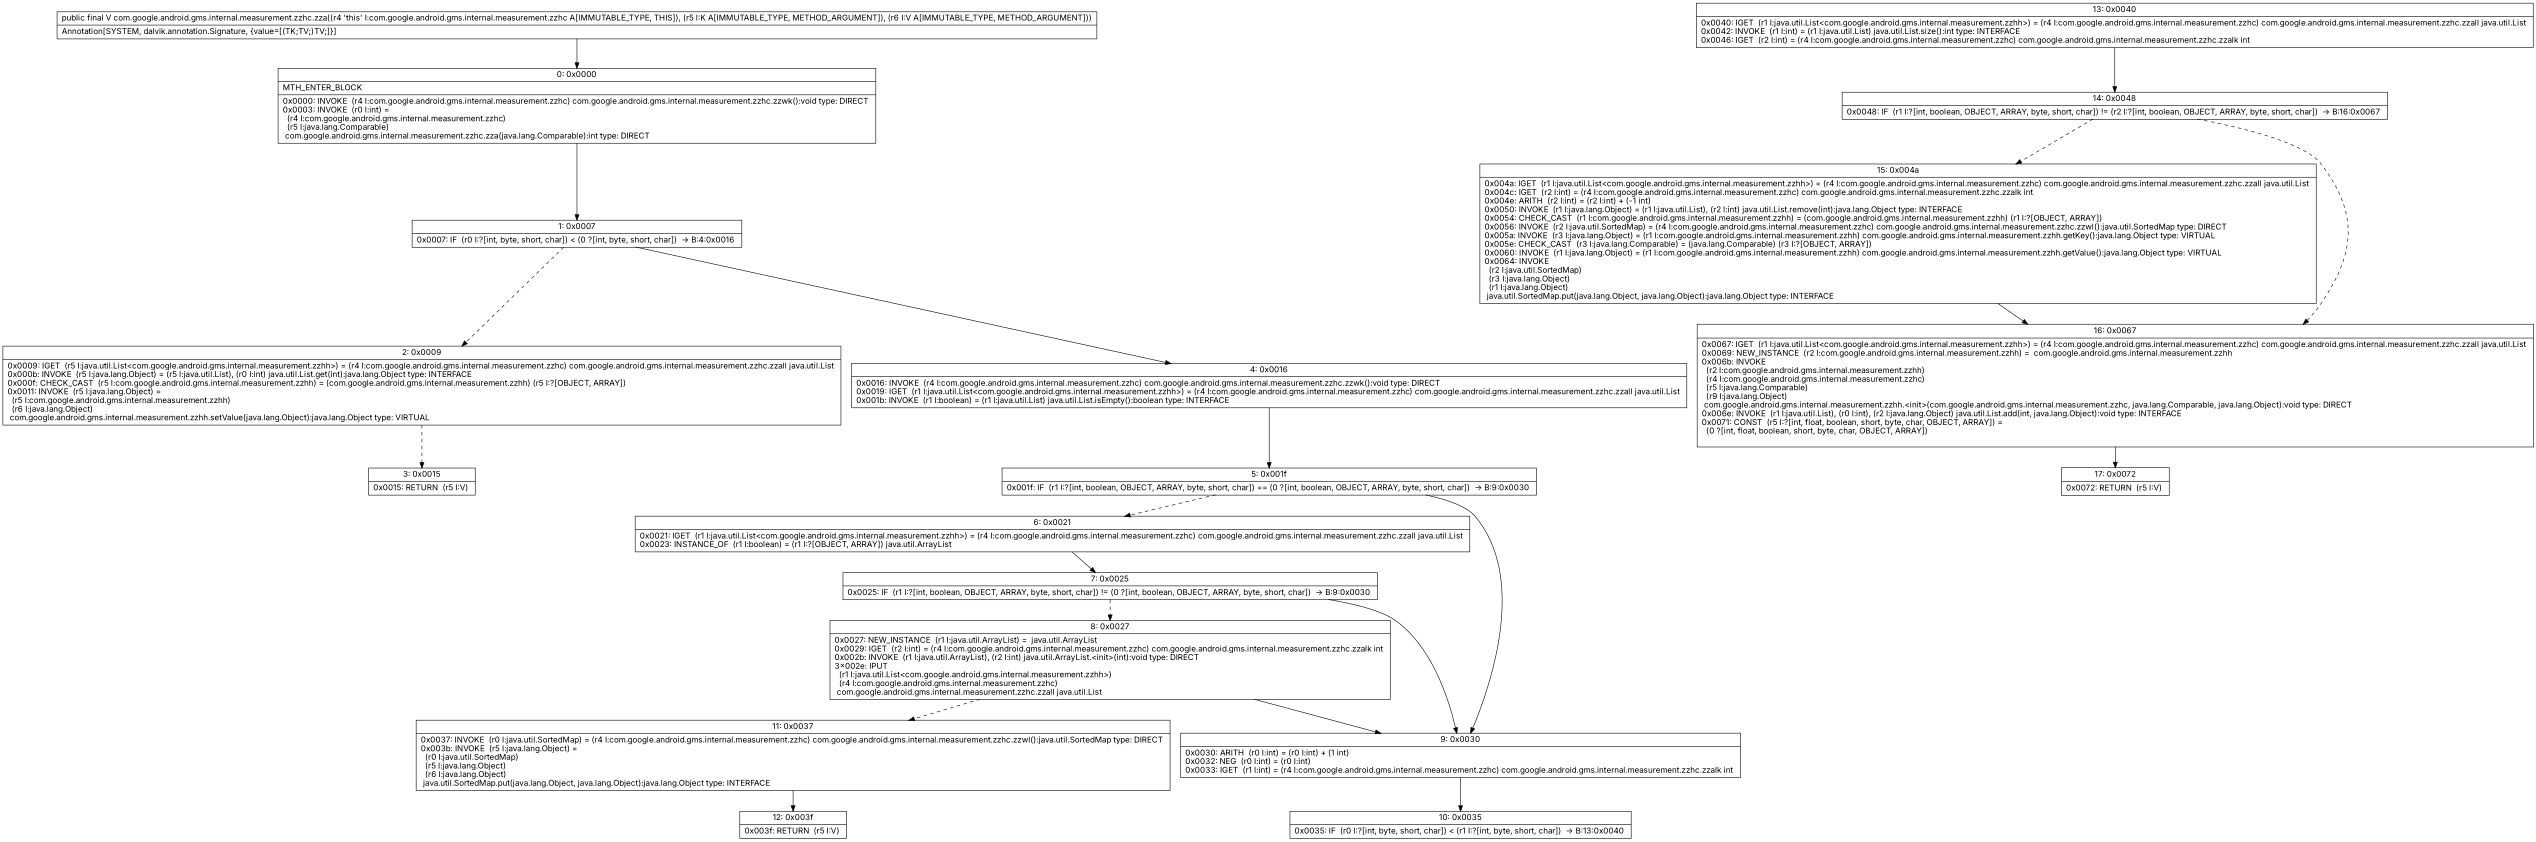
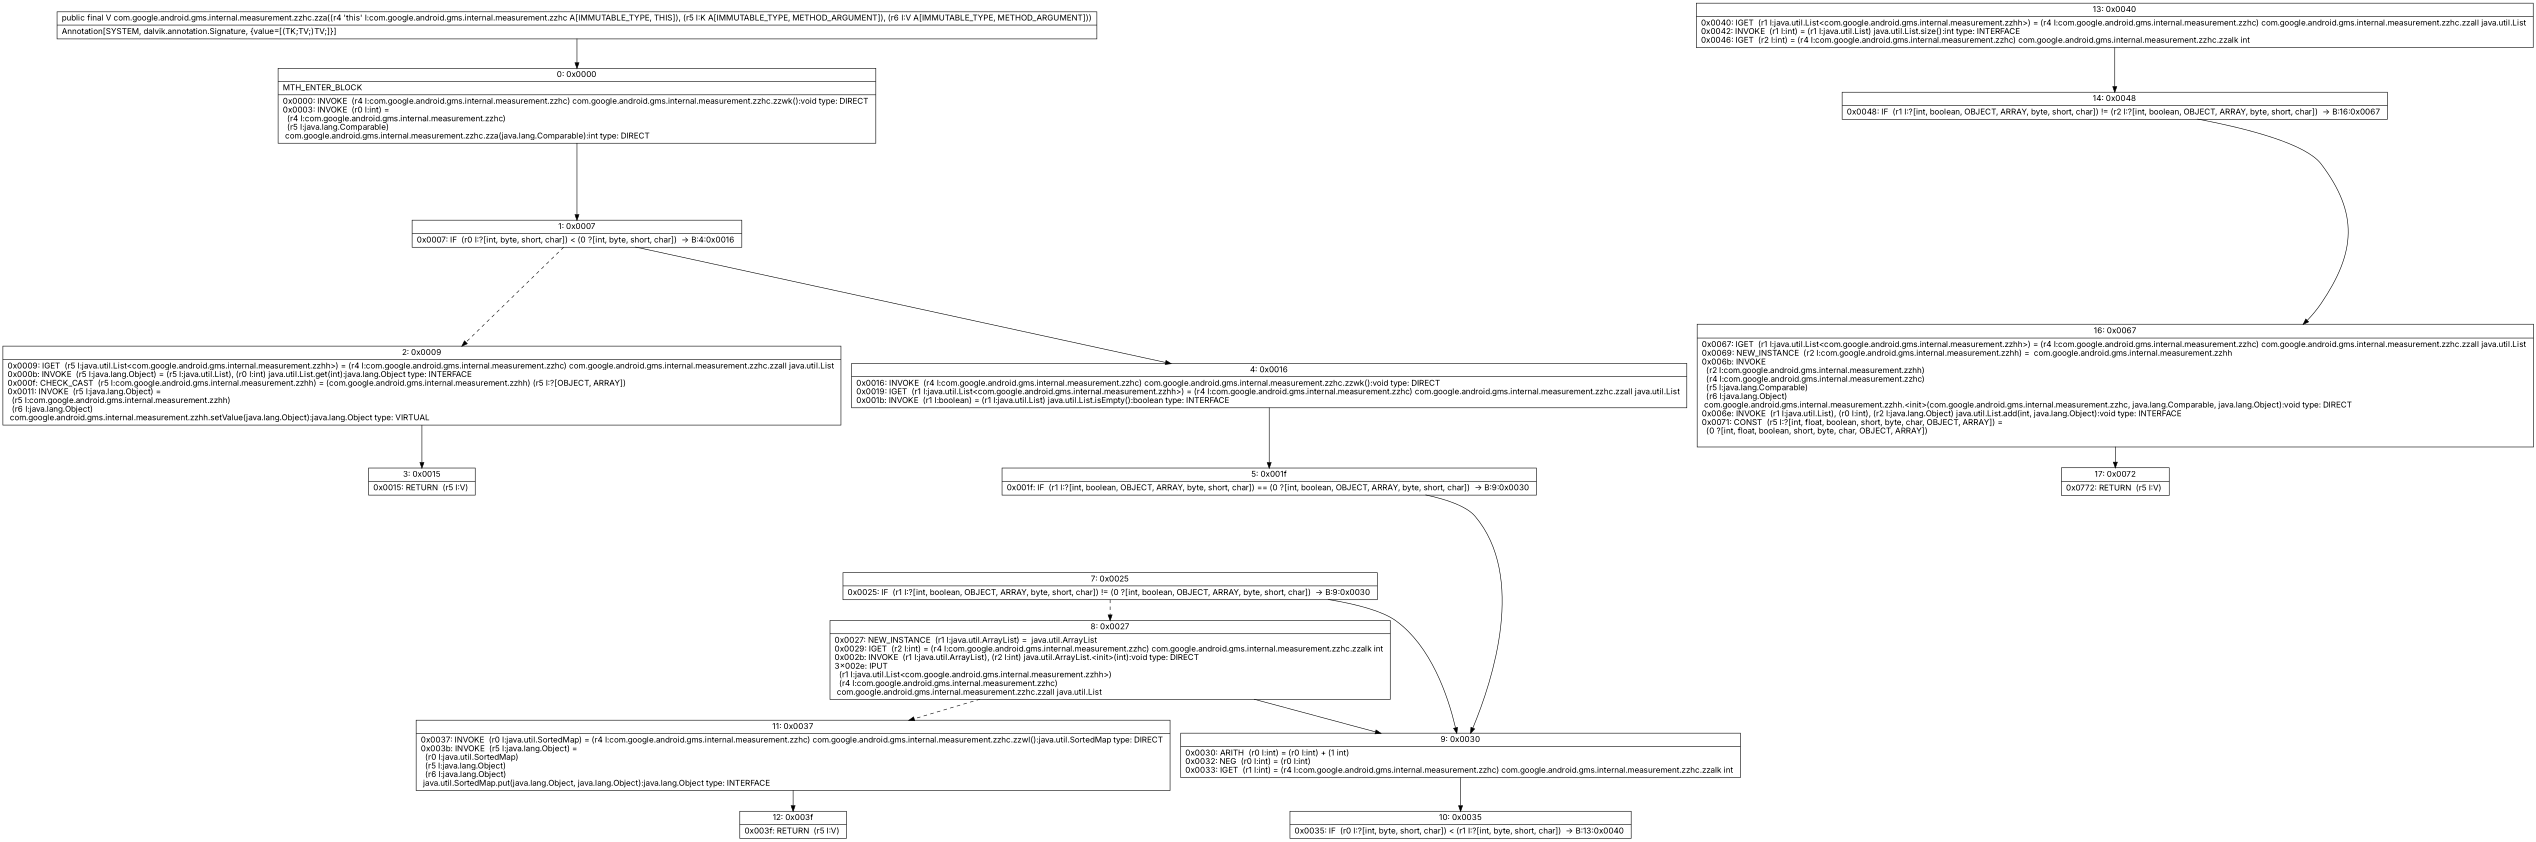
edge "14: 0x0048" -> "16: 0x0067": style dashed -> solid
node "15: 0x004a": removed
node "16: 0x0067": text "(r9 I:java.lang.Object)" -> "(r6 I:java.lang.Object)"
edge "2: 0x0009" -> "3: 0x0015": style dashed -> solid
node "17: 0x0072": text "0x0072: RETURN  (r5 I:V)" -> "0x0772: RETURN  (r5 I:V)"
node "6: 0x0021": removed
